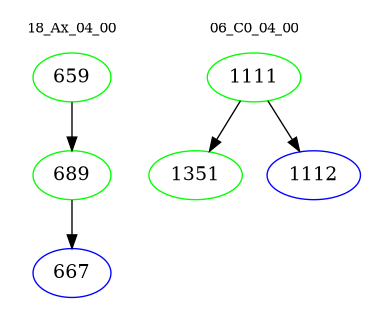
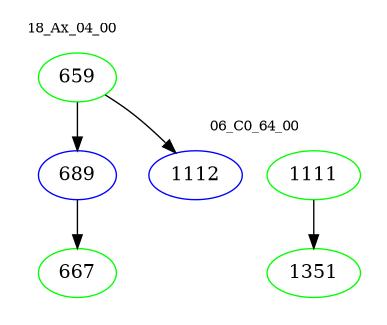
cluster "06_C0_04_00": label "06_C0_04_00" -> "06_C0_64_00"
edge "1111" -> "1112": now "659" -> "1112"
node "689": color green -> blue
node "667": color blue -> green
